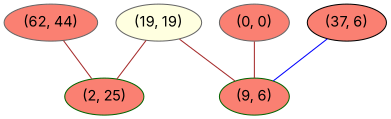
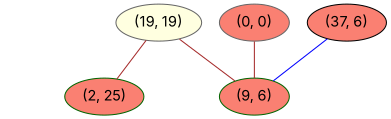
node "(62, 44)": removed
